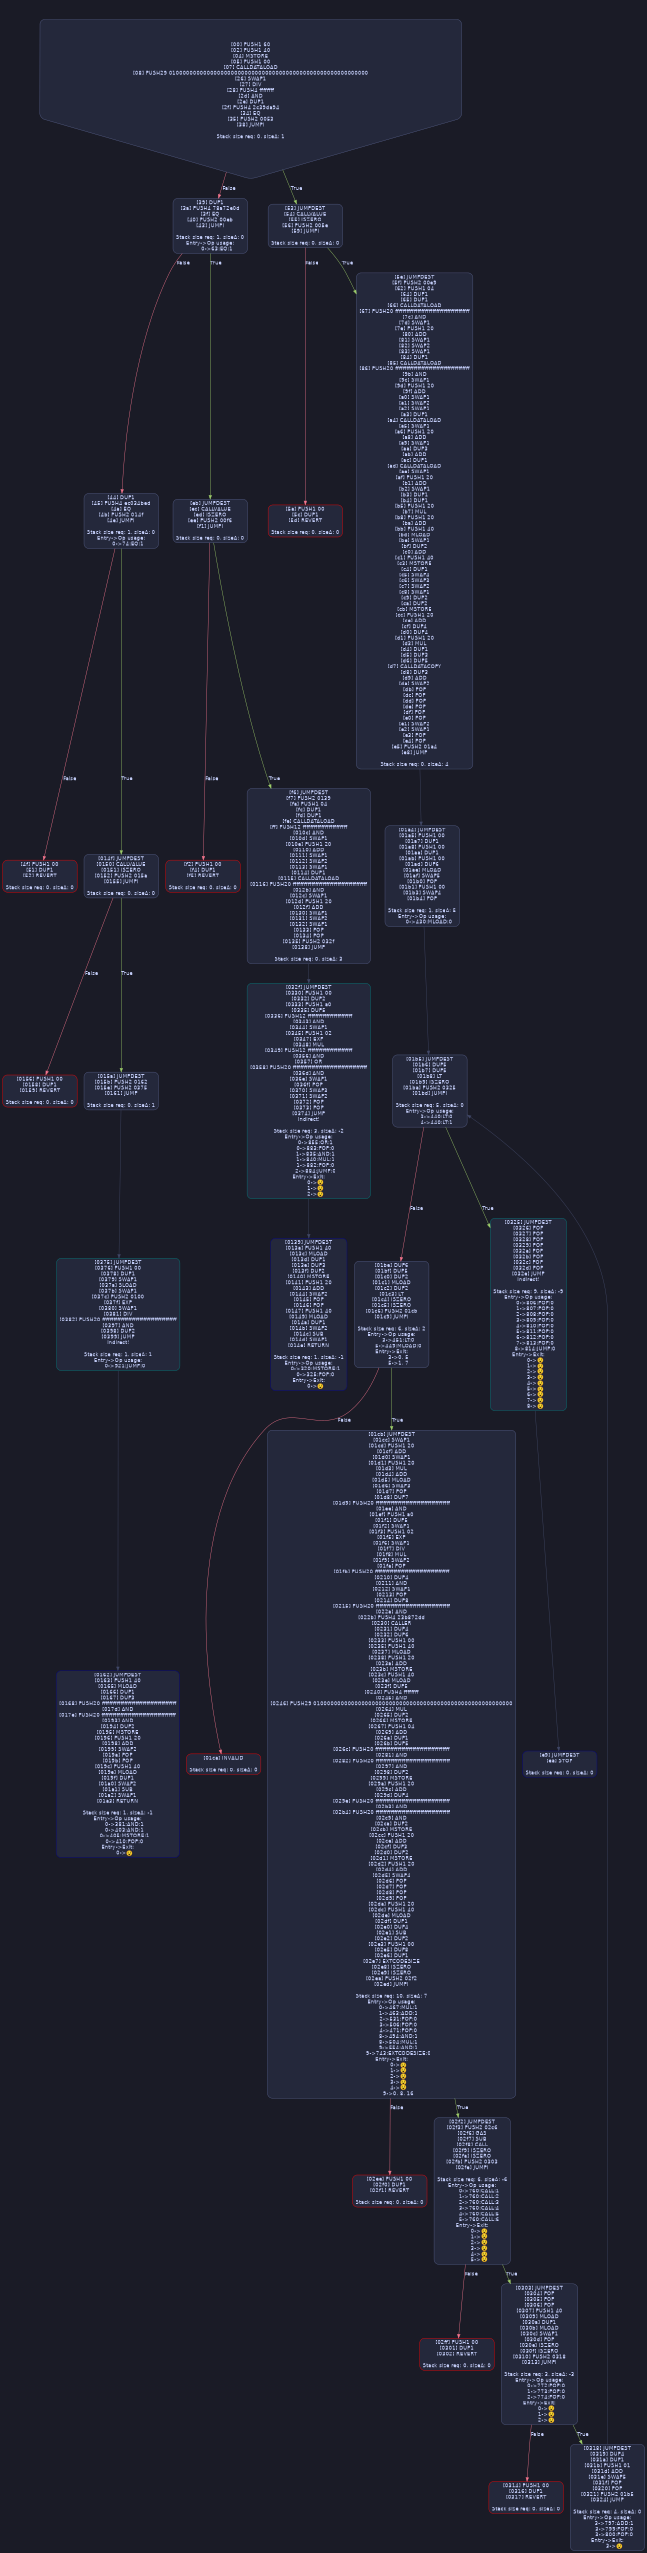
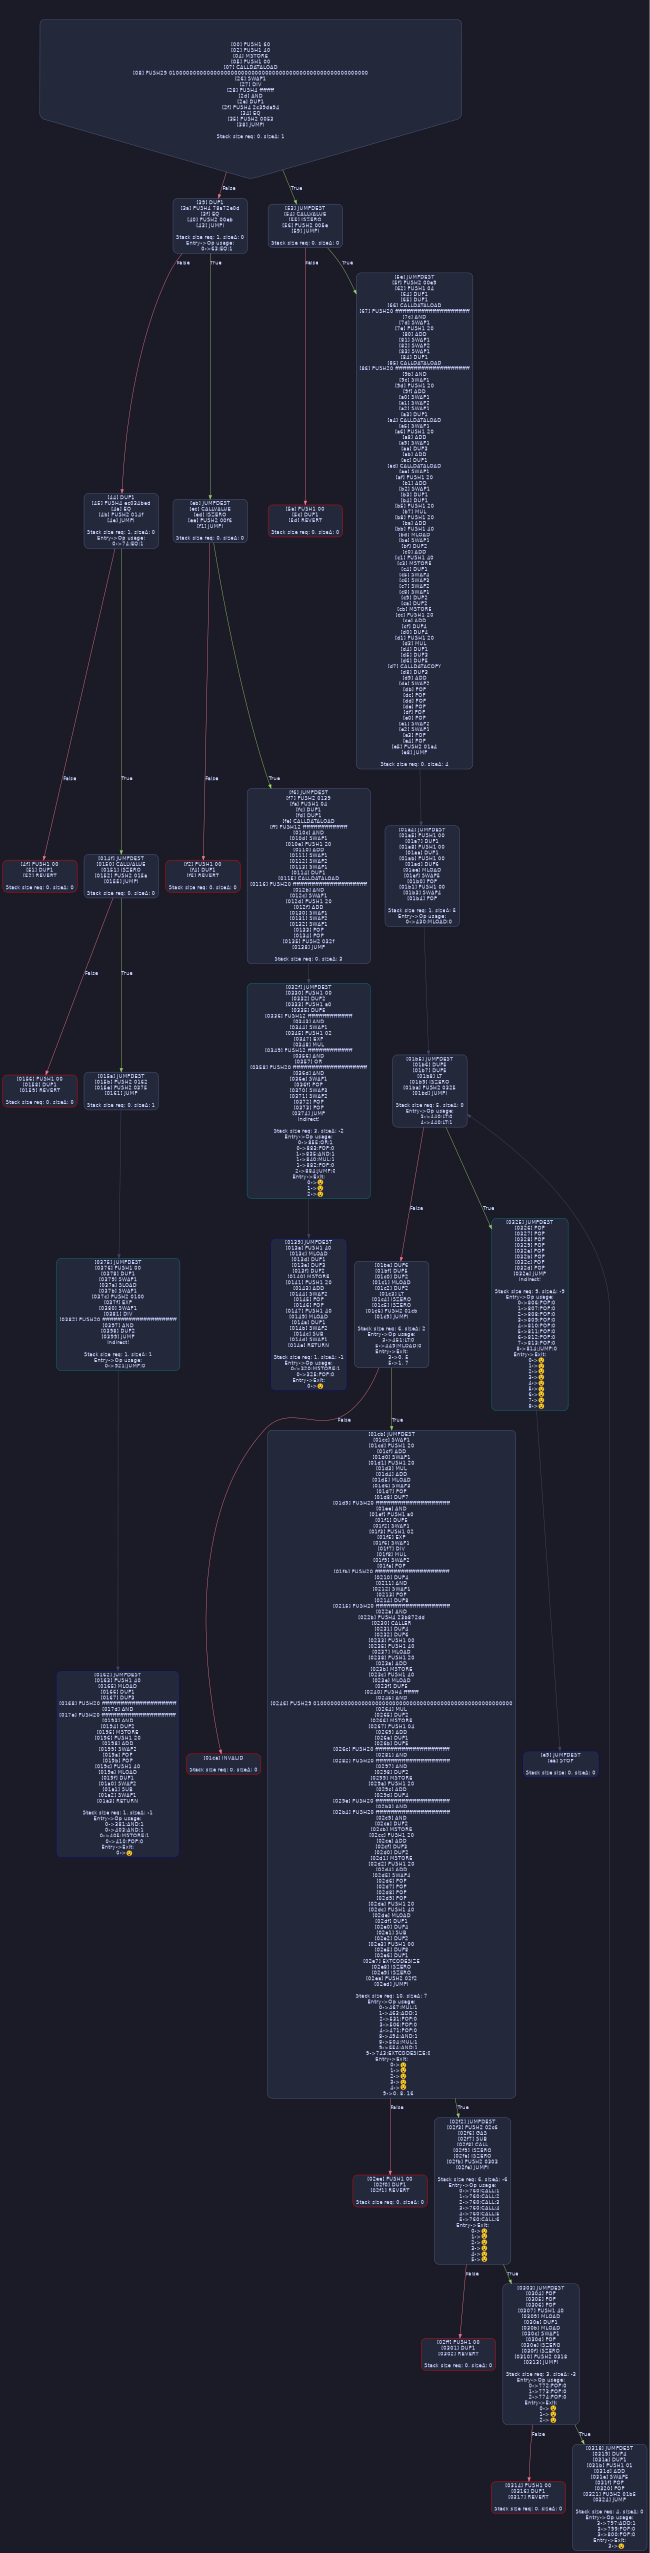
node "[e9] JUMPDEST [ea] STOP Stack size req: 0, sizeΔ: 0": label "[e9] JUMPDEST [ea] STOP Stack size req: 0, sizeΔ: 0" -> "[e9] JUMPDEST [ea] STOP Stack size size: 0, sizeΔ: 0"
